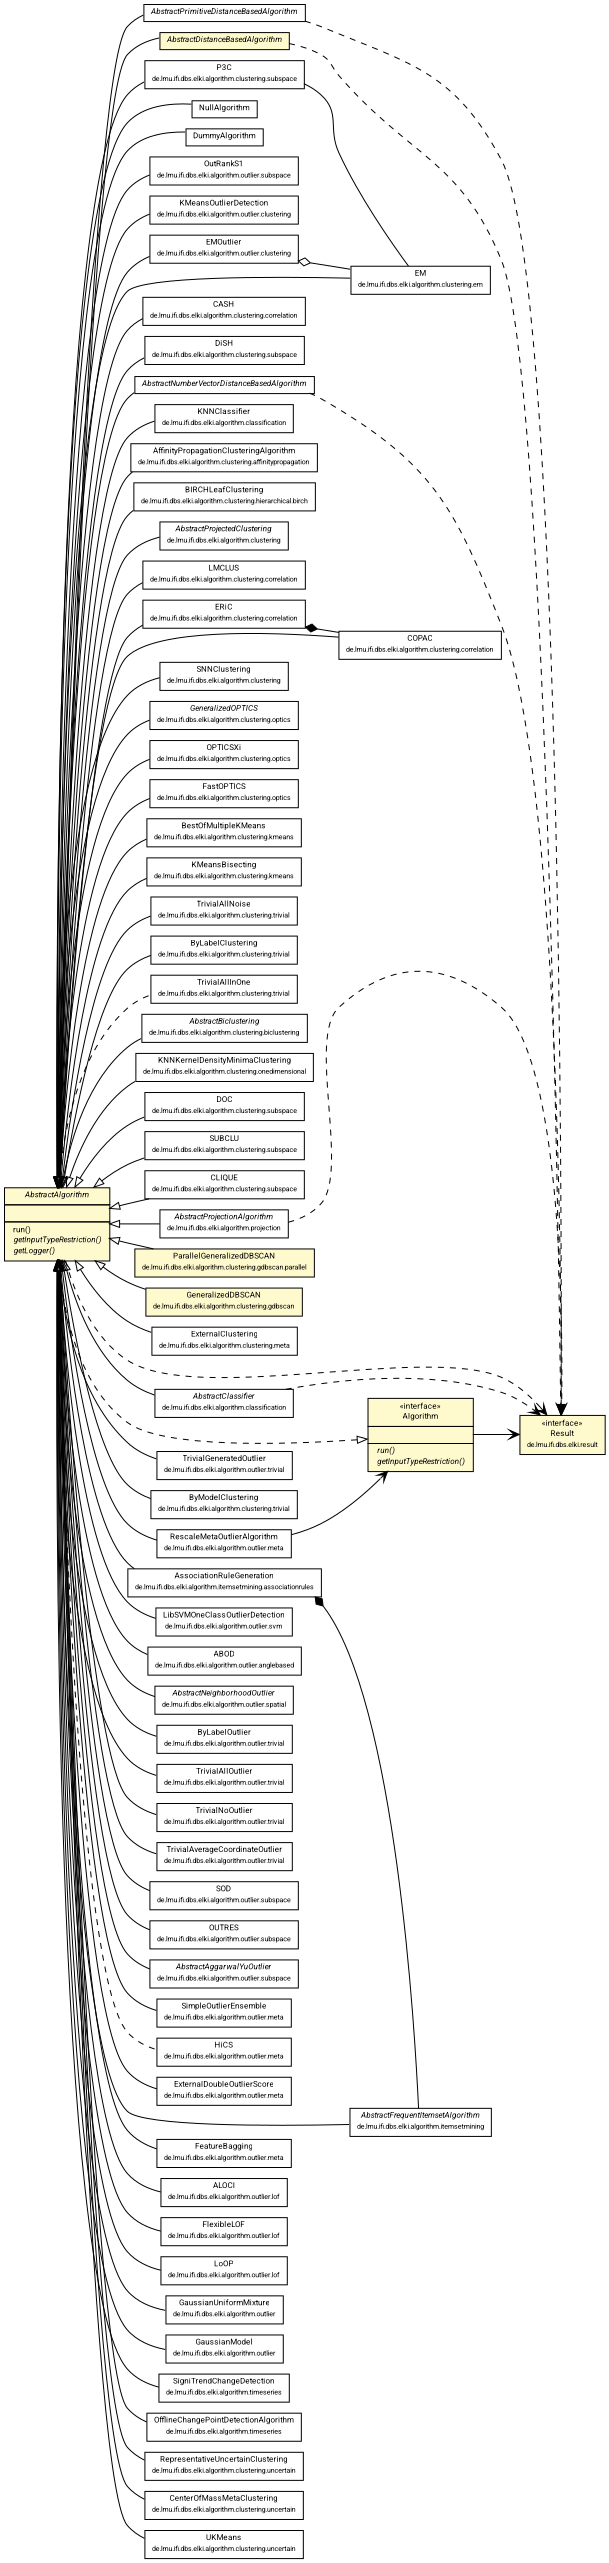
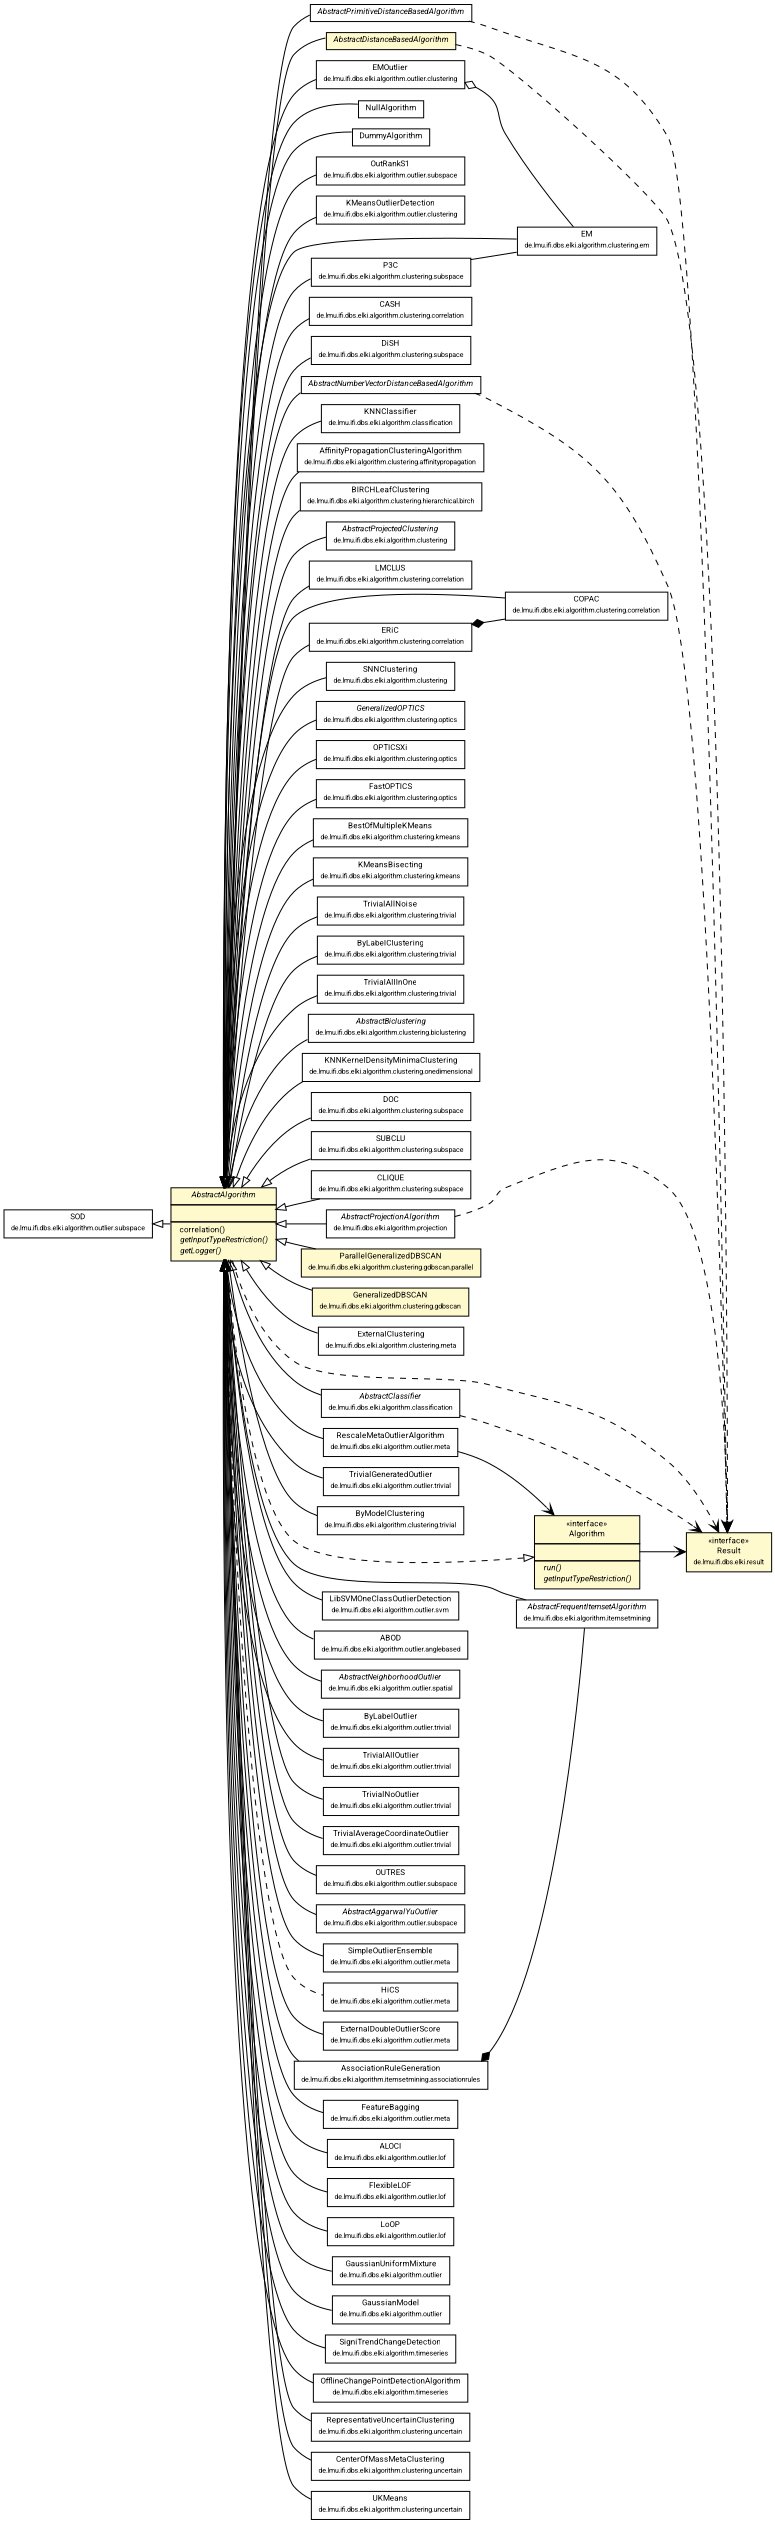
edge "AbstractDistanceBasedAlgorithm" -> "Result": arrowhead normal -> open
edge "TrivialAllInOne" -> "AbstractAlgorithm": style dashed -> solid
node "AbstractAlgorithm": text "run()" -> "correlation()"
edge "SOD" -> "AbstractAlgorithm": reversed
